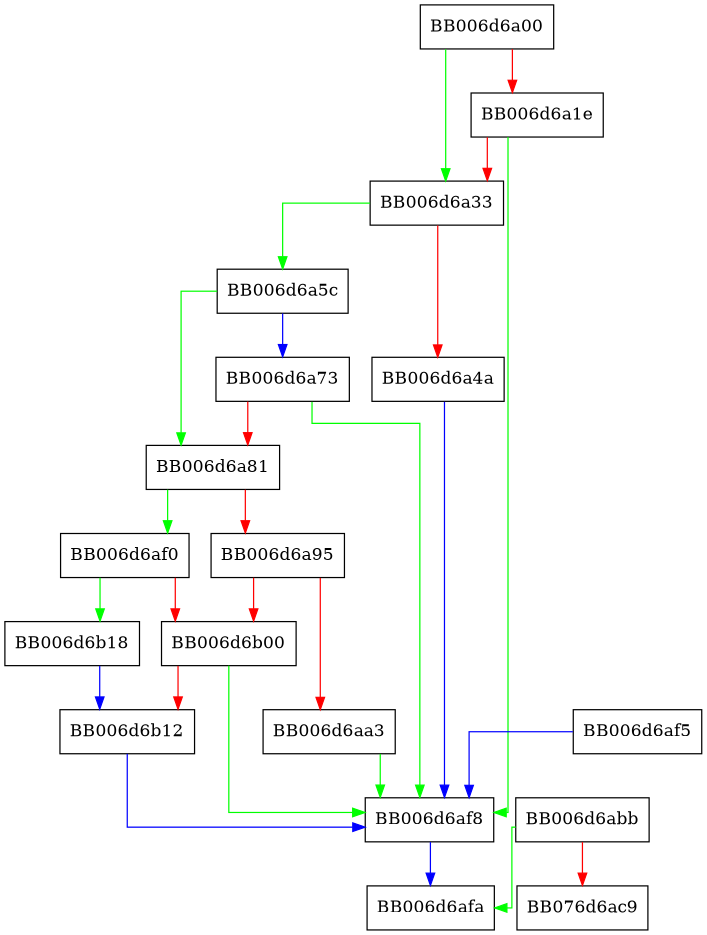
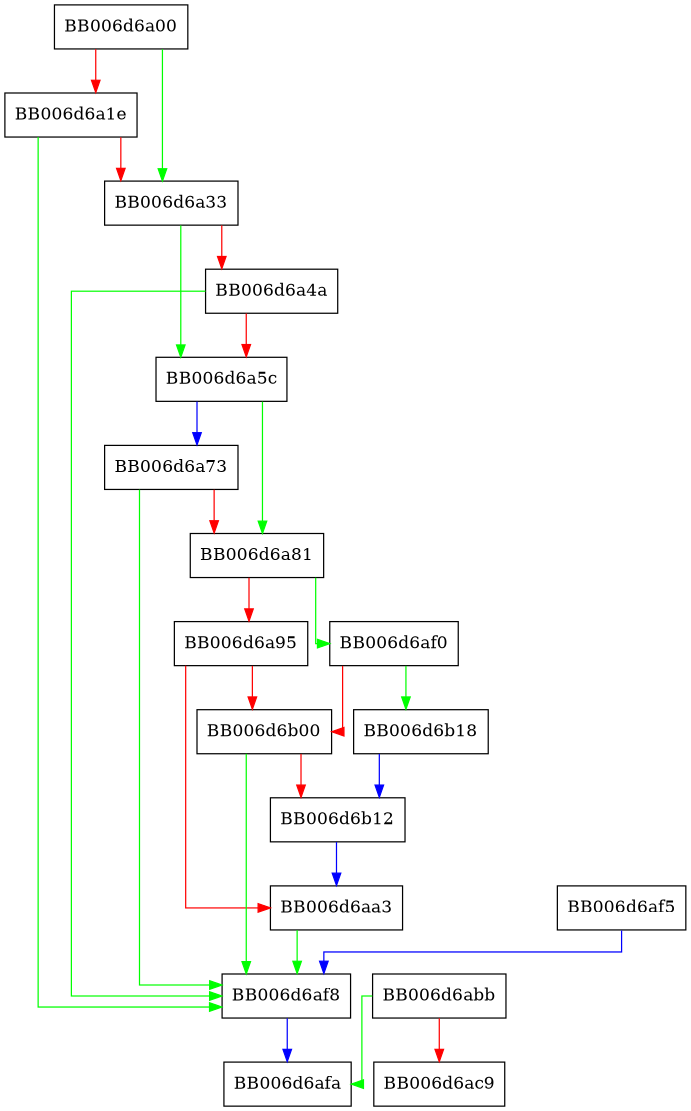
edge "BB006d6a4a" -> "BB006d6a5c": added
edge "BB006d6a4a" -> "BB006d6af8": color blue -> green
edge "BB006d6b12" -> "BB006d6af8": now "BB006d6b12" -> "BB006d6aa3"
node "BB076d6ac9": label "BB076d6ac9" -> "BB006d6ac9"
